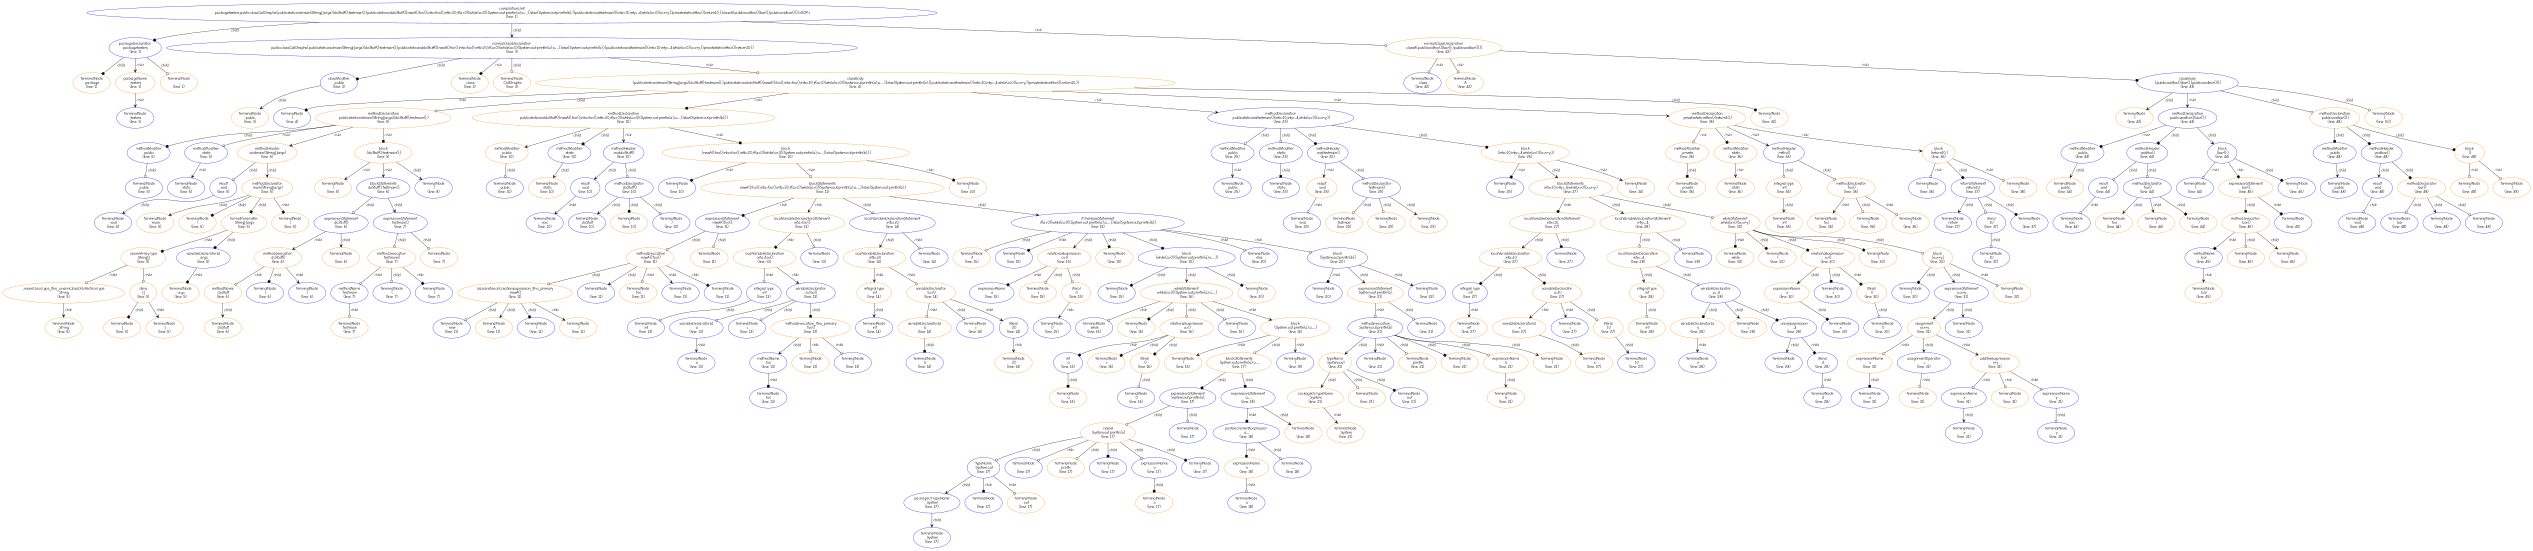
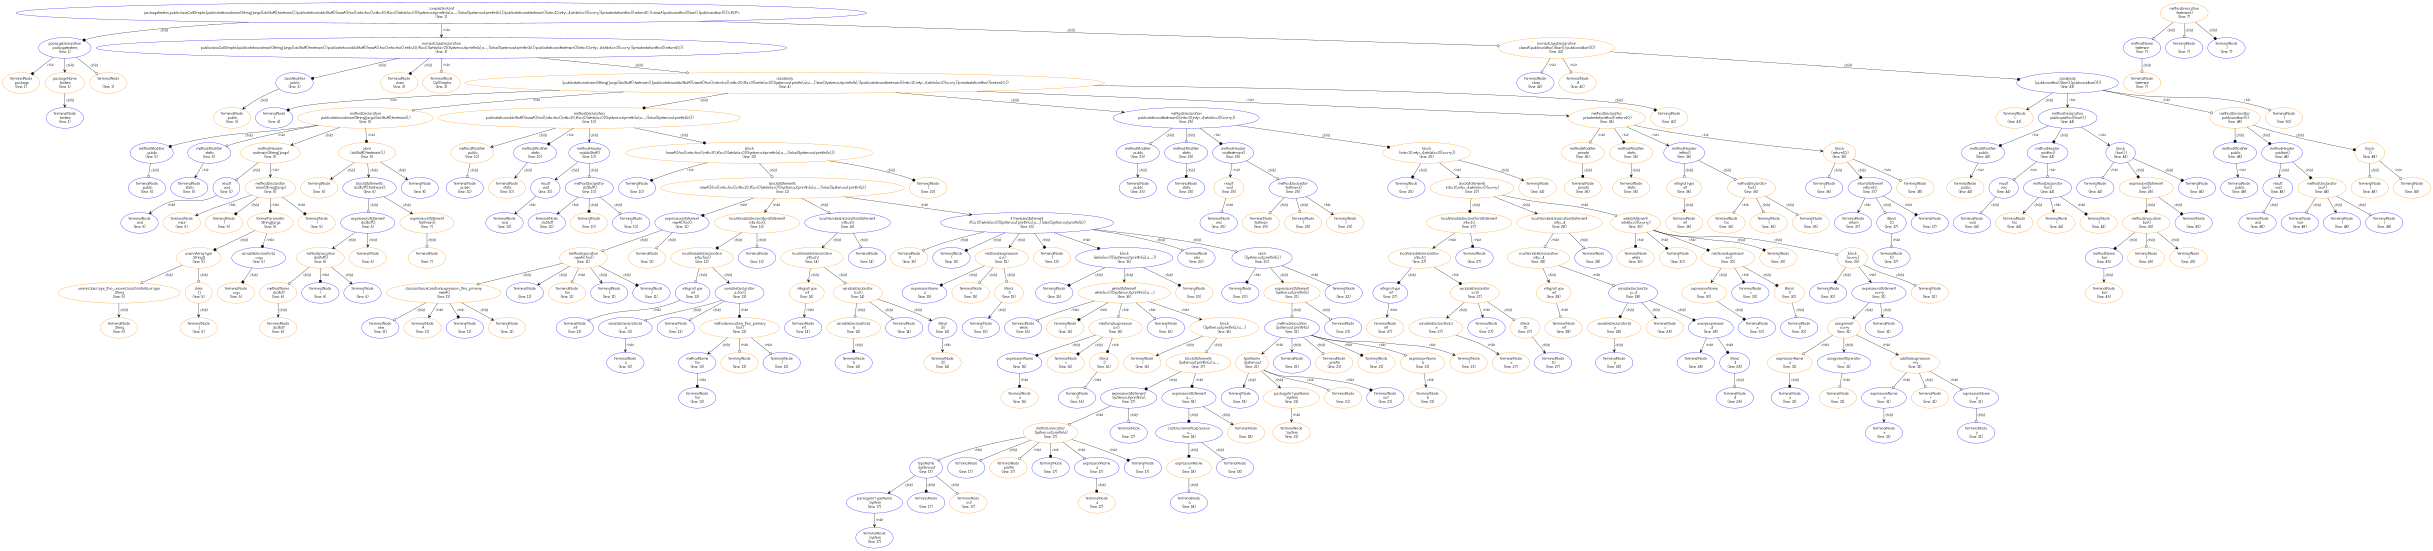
edge "methodDeclarator foo() (line: 36)" -> "terminalNode foo (line: 36)": arrowhead vee -> odot
node "expressionStatement testmain(); (line: 7)": color blue -> darkorange
node "terminalNode ( (line: 96)": label "terminalNode ( (line: 96)" -> "terminalNode ( (line: 36)"
edge "expressionStatement testmain(); (line: 7)" -> "methodInvocation testmain() (line: 7)": removed, label "child"
edge "block {System.out.println(b);} (line: 20)" -> "terminalNode } (line: 22)": arrowhead vee -> odot
node "terminalNode [ (line: 5)": removed
edge "block {System.out.println(a);a--;} (line: 16)" -> "terminalNode } (line: 19)": now "typeName System.out (line: 21)" -> "terminalNode } (line: 19)"
node "int a (line: 16)": label "int a (line: 16)" -> "expressionName a (line: 16)"
node "classA System.out.println(a) (line: 17)": label "classA System.out.println(a) (line: 17)" -> "methodInvocation System.out.println(a) (line: 17)"
